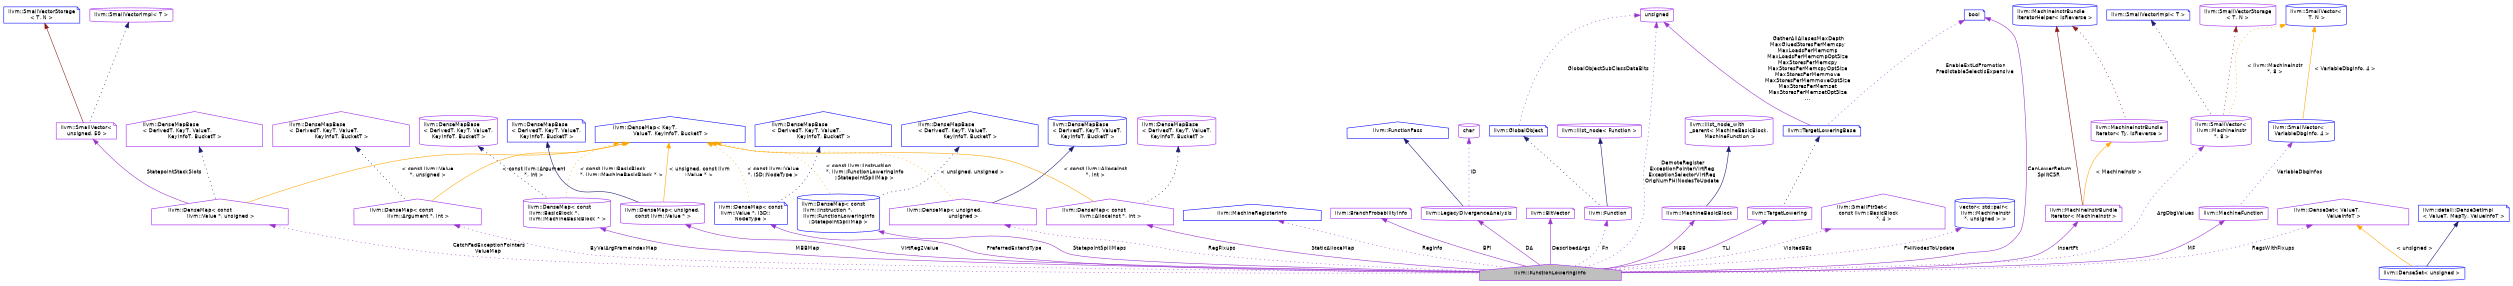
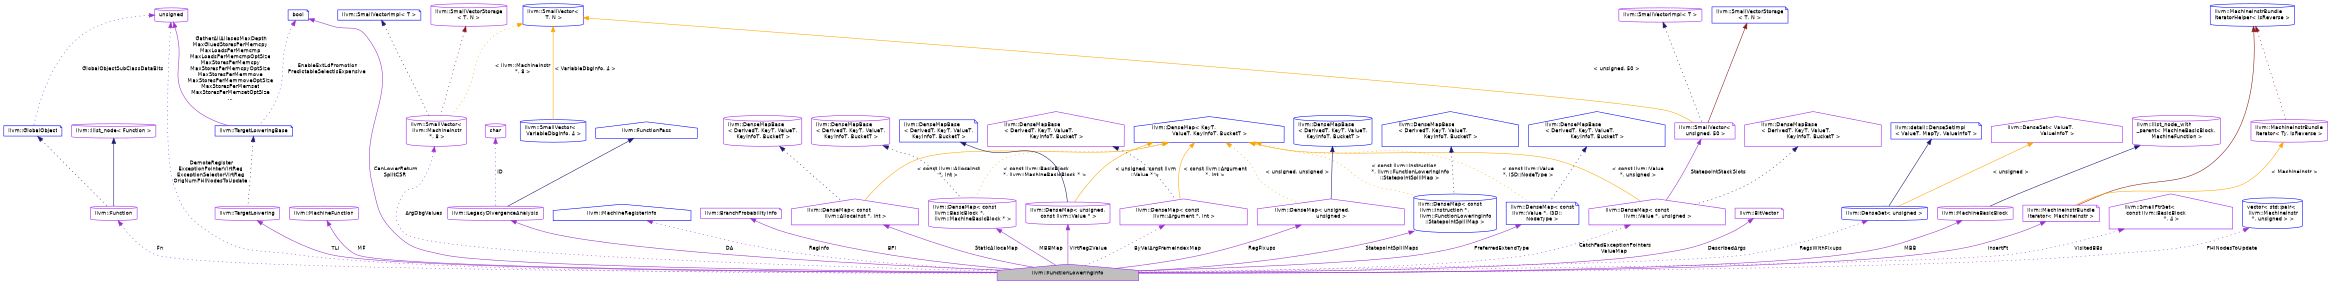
edge "llvm::SmallVector< unsigned, 50 >" -> "llvm::SmallVector< T, N >": added, label "< unsigned, 50 >"
edge "llvm::MachineFunction" -> "llvm::SmallVector< VariableDbgInfo, 4 >": removed, label "VariableDbgInfos"
edge "llvm::FunctionLoweringInfo" -> "llvm::DenseMap< unsigned, unsigned >": style dotted -> solid
edge "llvm::FunctionLoweringInfo" -> "llvm::DenseSet< ValueT, ValueInfoT >": now "llvm::FunctionLoweringInfo" -> "llvm::DenseSet< unsigned >"
